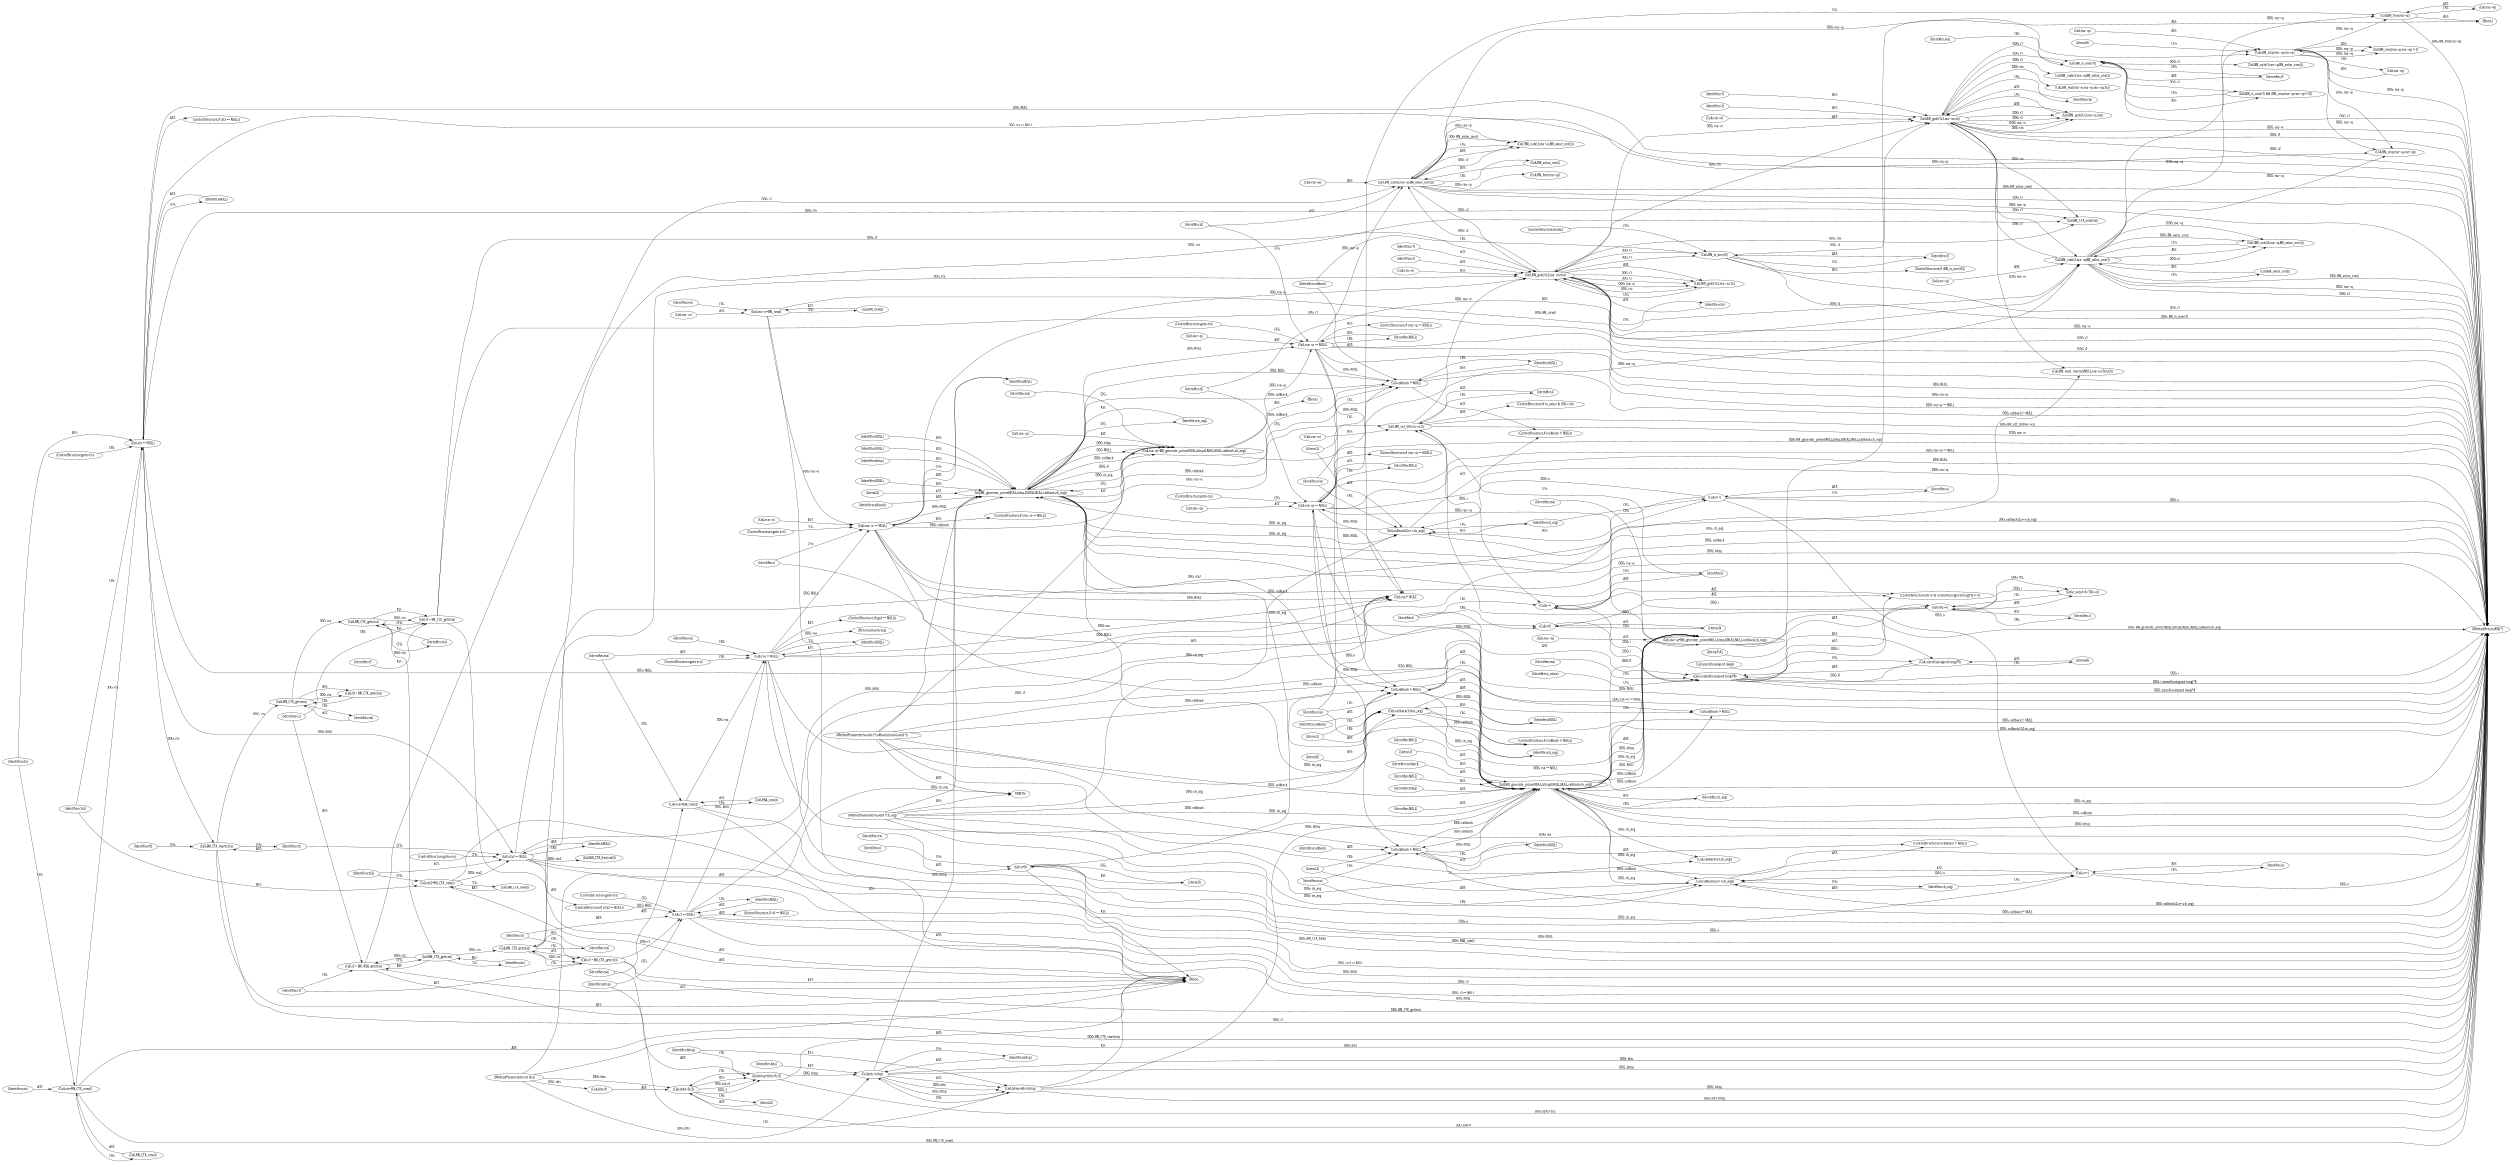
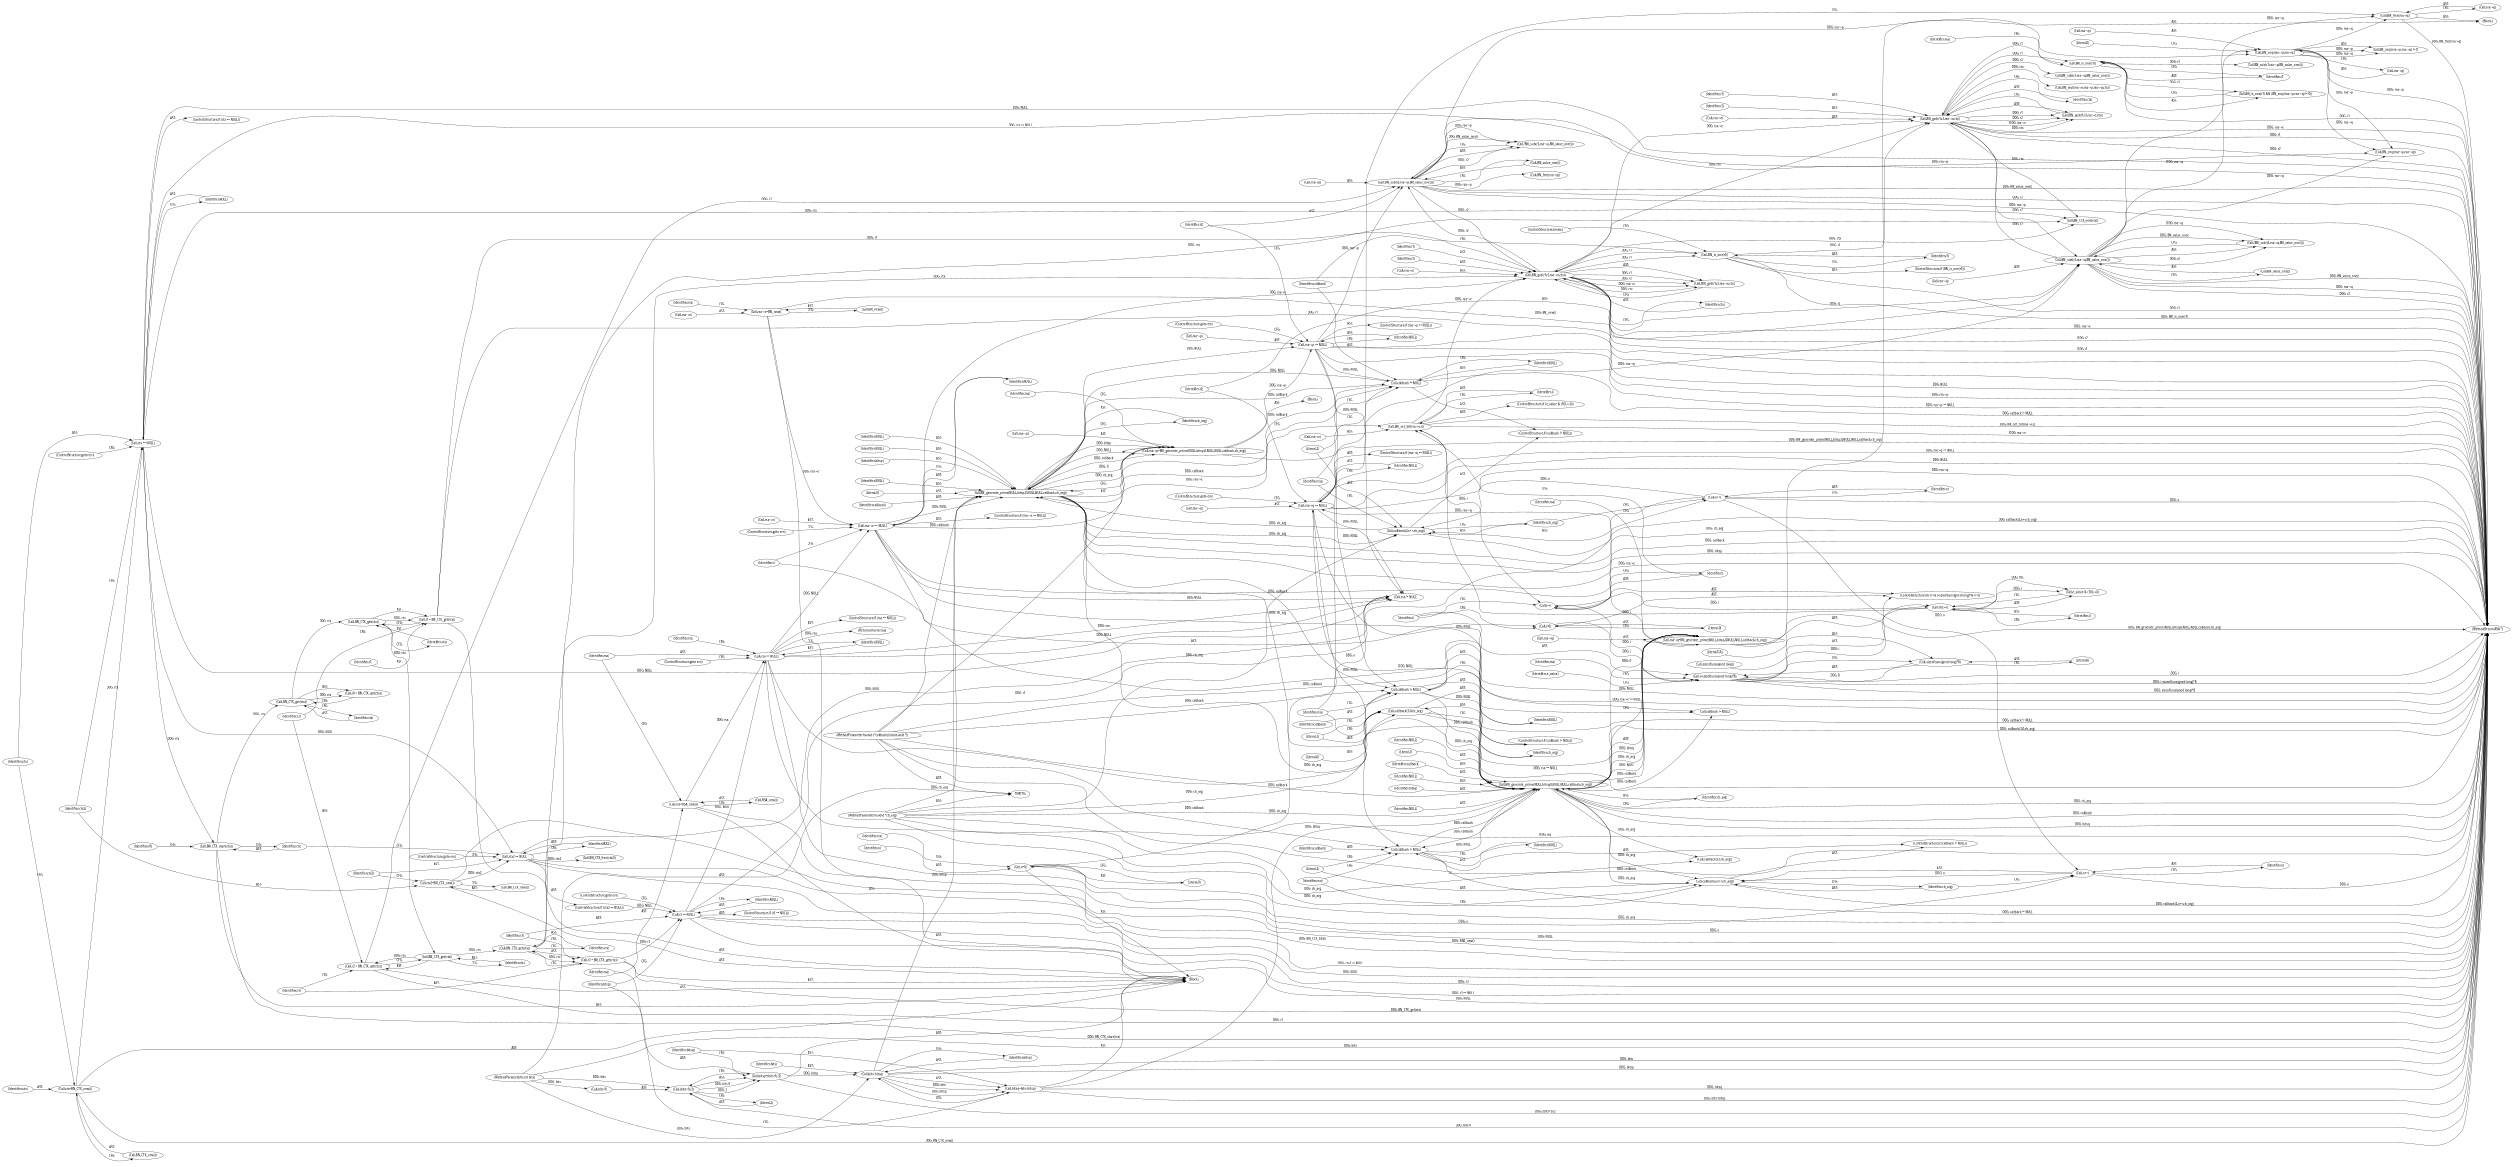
node "(Call,BN_mod_inverse(NULL,rsa->e,r0,ctx2))": removed
node "(ControlStructure,if (gcd == NULL))": label "(ControlStructure,if (gcd == NULL))" -> "(ControlStructure,if (rsa == NULL))"
node "(Call,r2 = BN_RSA_get(ctx))": label "(Call,r2 = BN_RSA_get(ctx))" -> "(Call,r2 = BN_CTX_get(ctx))"
